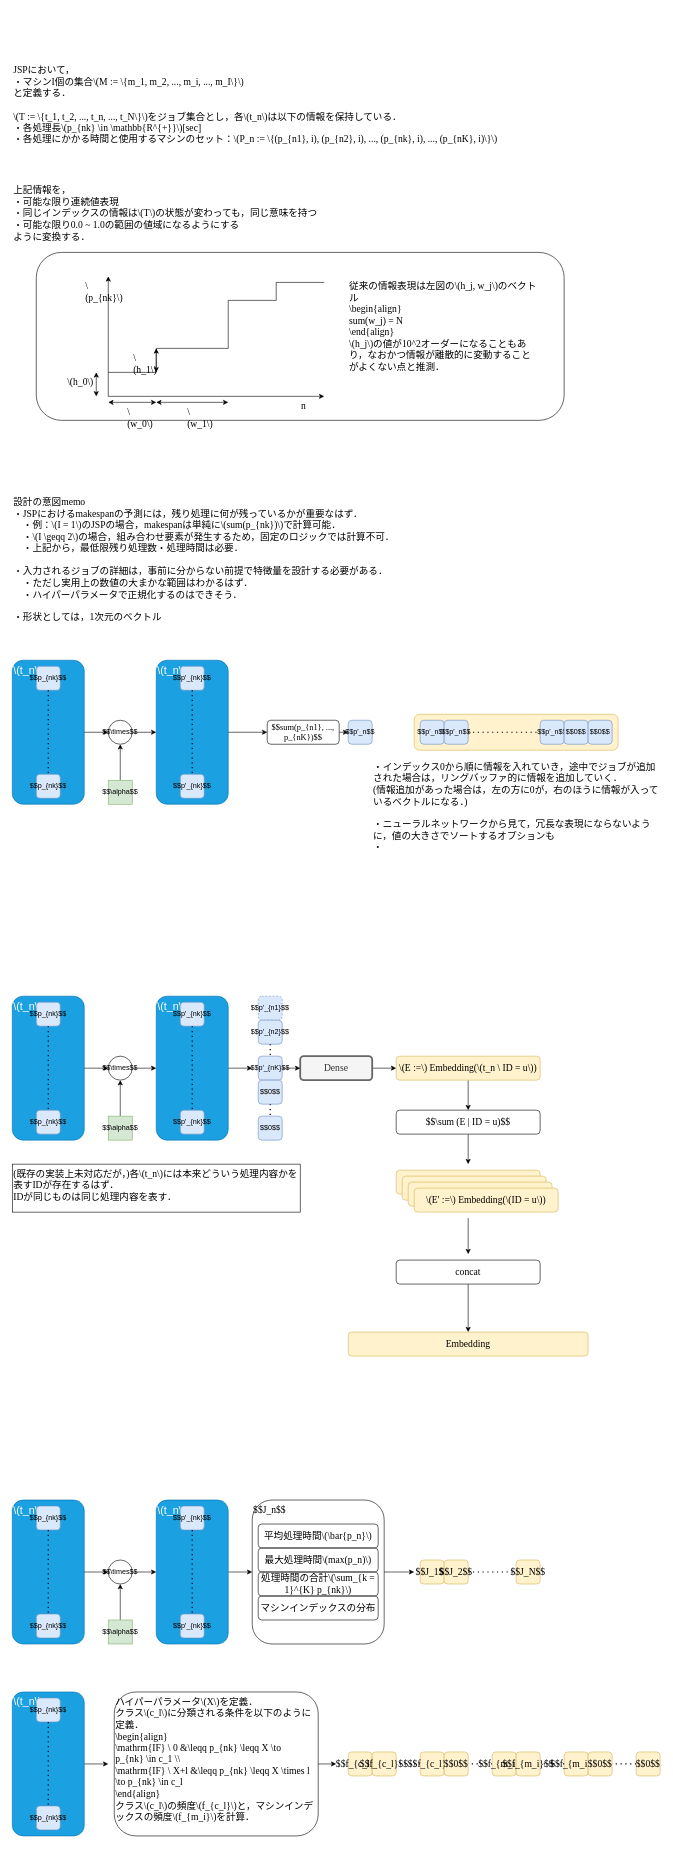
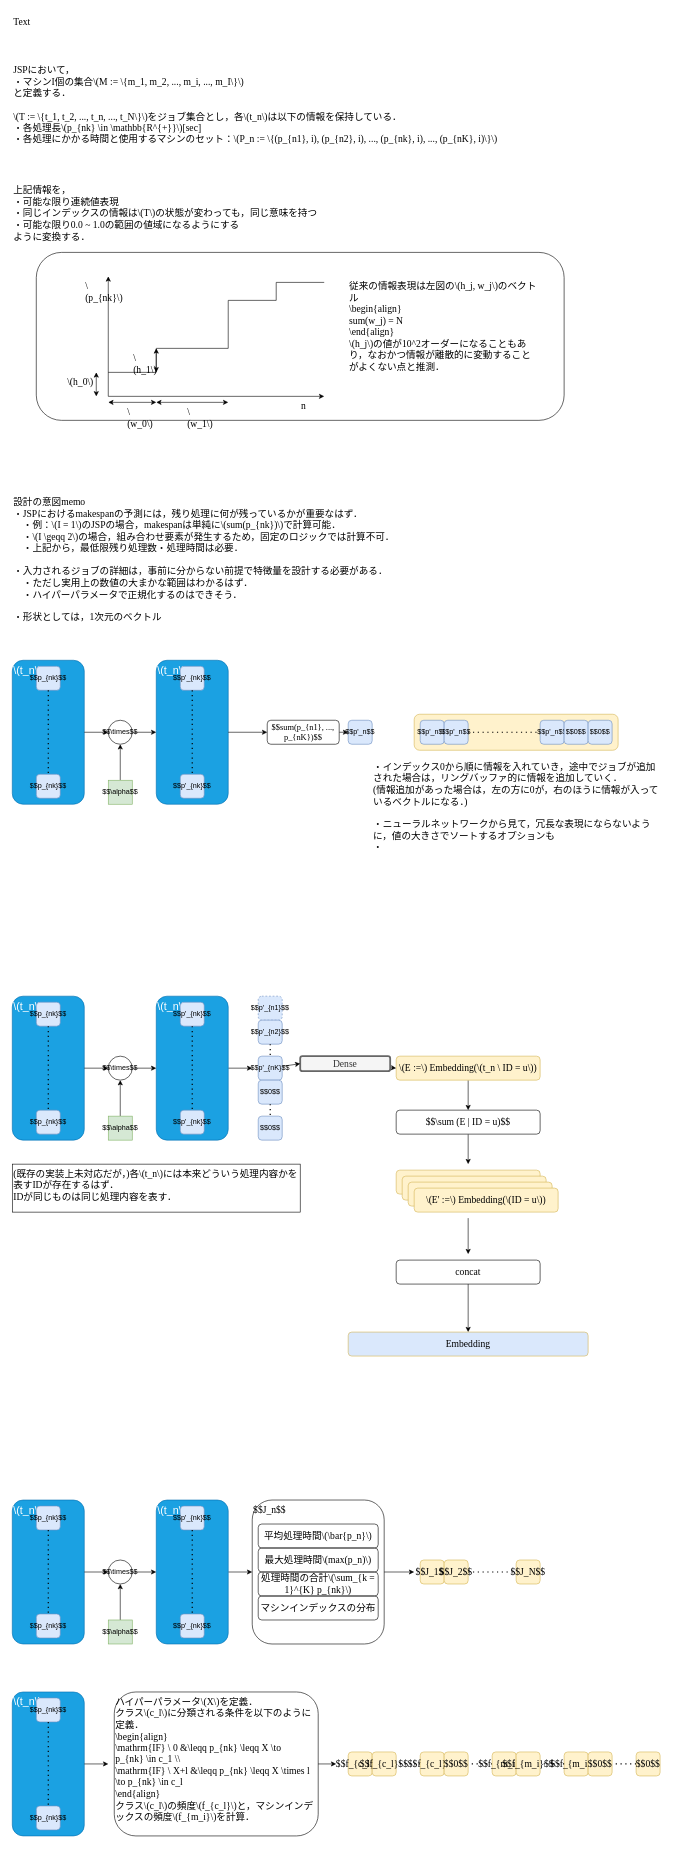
node "Text": added
node "Dense": size 72x24 -> 90x15
node "Embedding": fillcolor #fff2cc -> #dae8fc
